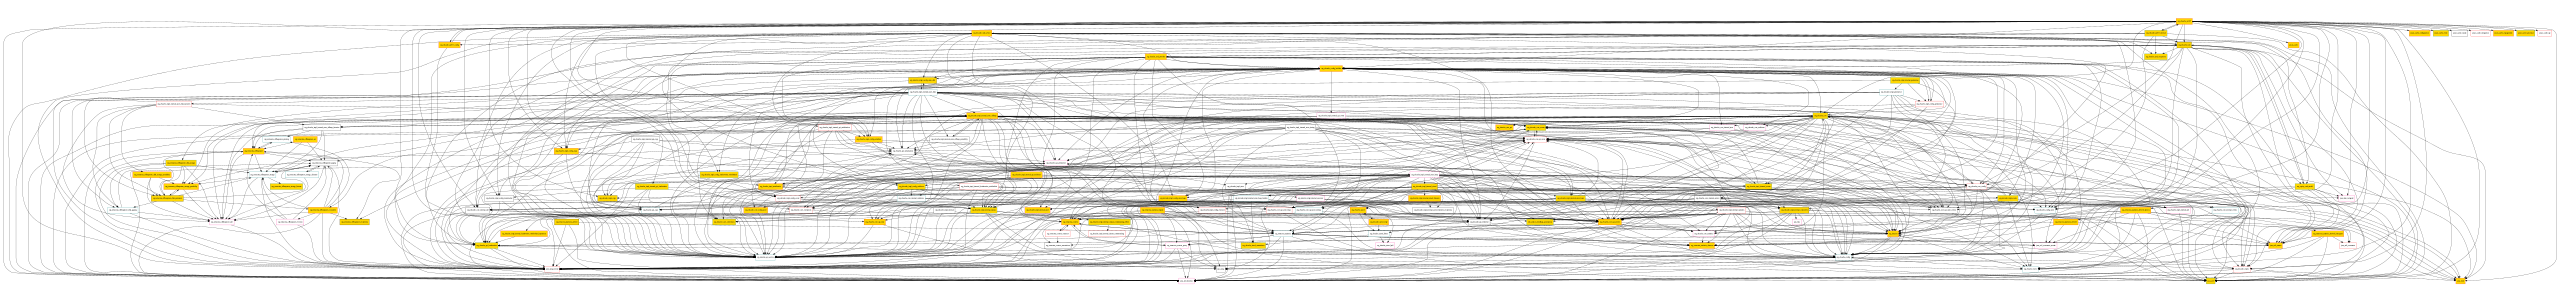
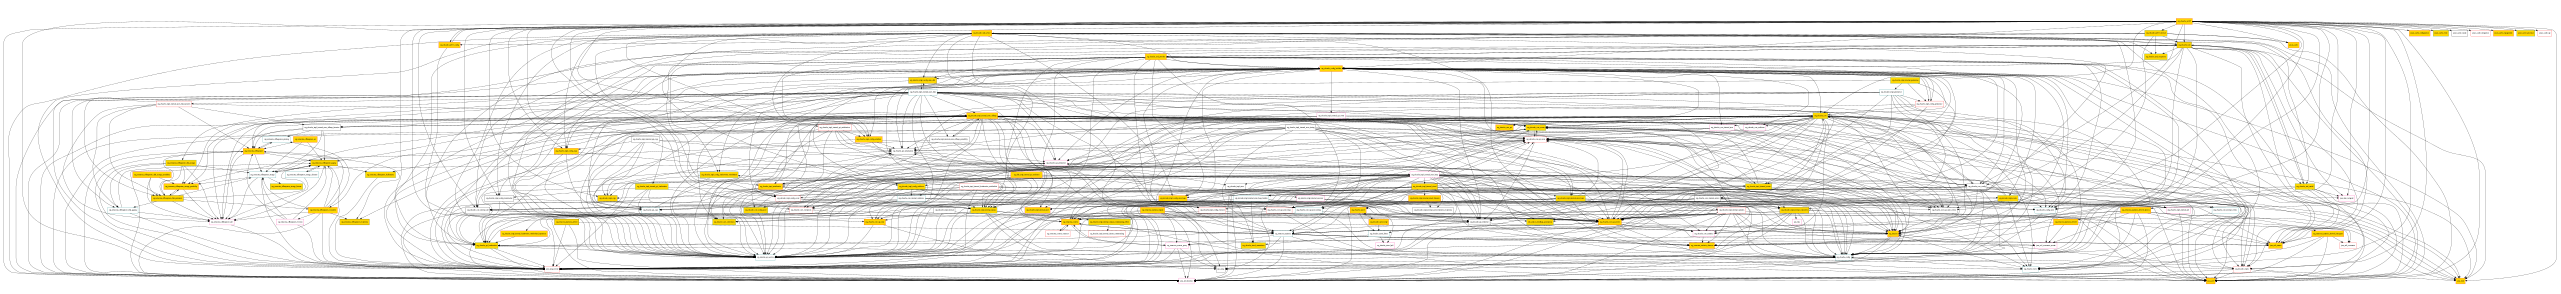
edge "org_ehcache_jsr107_internal" -> "org_ehcache_jsr107": now "org_ehcache_jsr107_internal" -> "javax_cache"
edge "org_ehcache_impl_internal_store_disk_factories" -> "org_terracotta_offheapstore_disk_storage_portability": now "org_ehcache_impl_internal_store_disk_factories" -> "org_terracotta_offheapstore"
edge "org_ehcache_core_internal_store" -> "org_ehcache_spi_serialization": added
node "org_terracotta_offheapstore_paging": fillcolor white -> gold
node "org_terracotta_offheapstore_buffersource": added
node "org_ehcache_impl_internal_spi_resilience": label "org_ehcache_impl_internal_spi_resilience" -> "org_disk_impl_internal_spi_resilience"
edge "org_ehcache_impl_config_loaderwriter_writebehind" -> "org_ehcache_impl_internal_loaderwriter_writebehind": reversed
node "org_ehcache_core_config": color red -> black
node "org_expiry_xml_model": label "org_expiry_xml_model" -> "org_ehcache_xml_model"
node "org_ehcache_core_config_store": color deeppink -> teal
node "org_terracotta_context_annotations": removed
edge "org_ehcache_spi_copy" -> "org_ehcache_spi_service": added
node "java_util": color teal -> red
